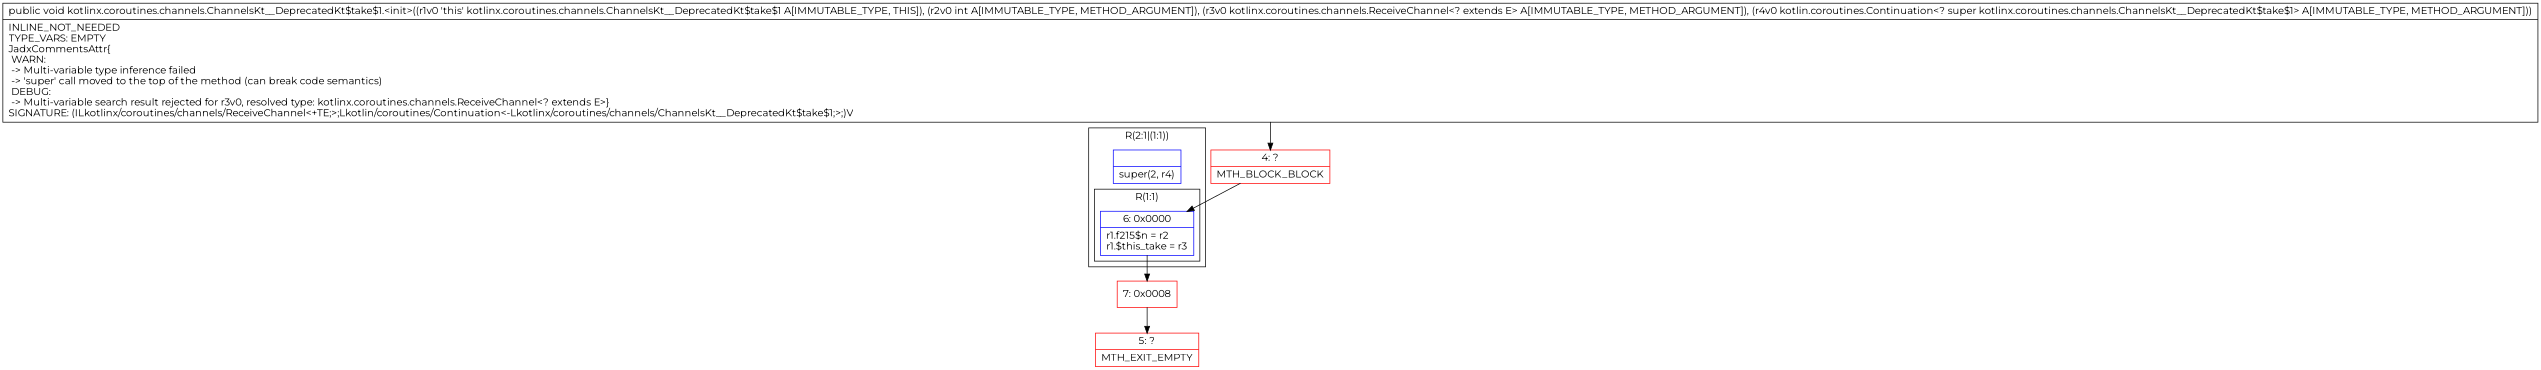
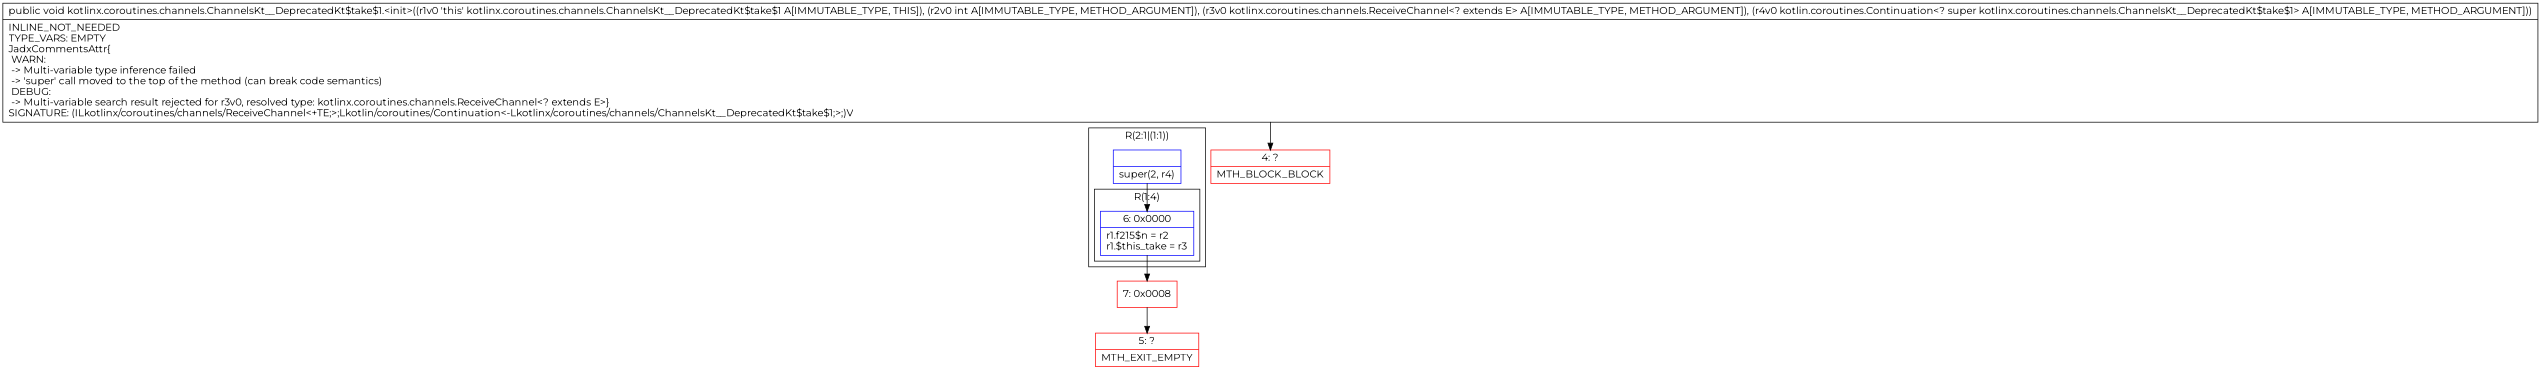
edge "4: ?" -> "6: 0x0000": now "super(2, r4)" -> "6: 0x0000"
cluster "R(1:1)": label "R(1:1)" -> "R(1:4)"
